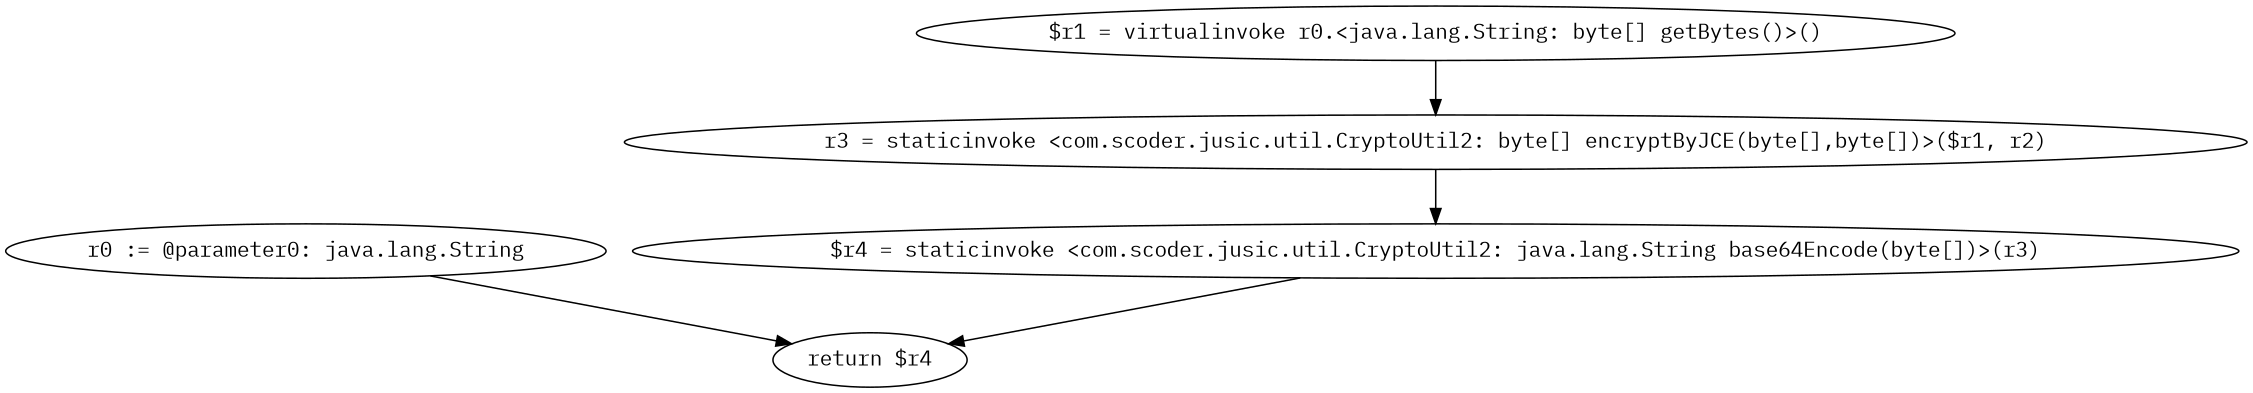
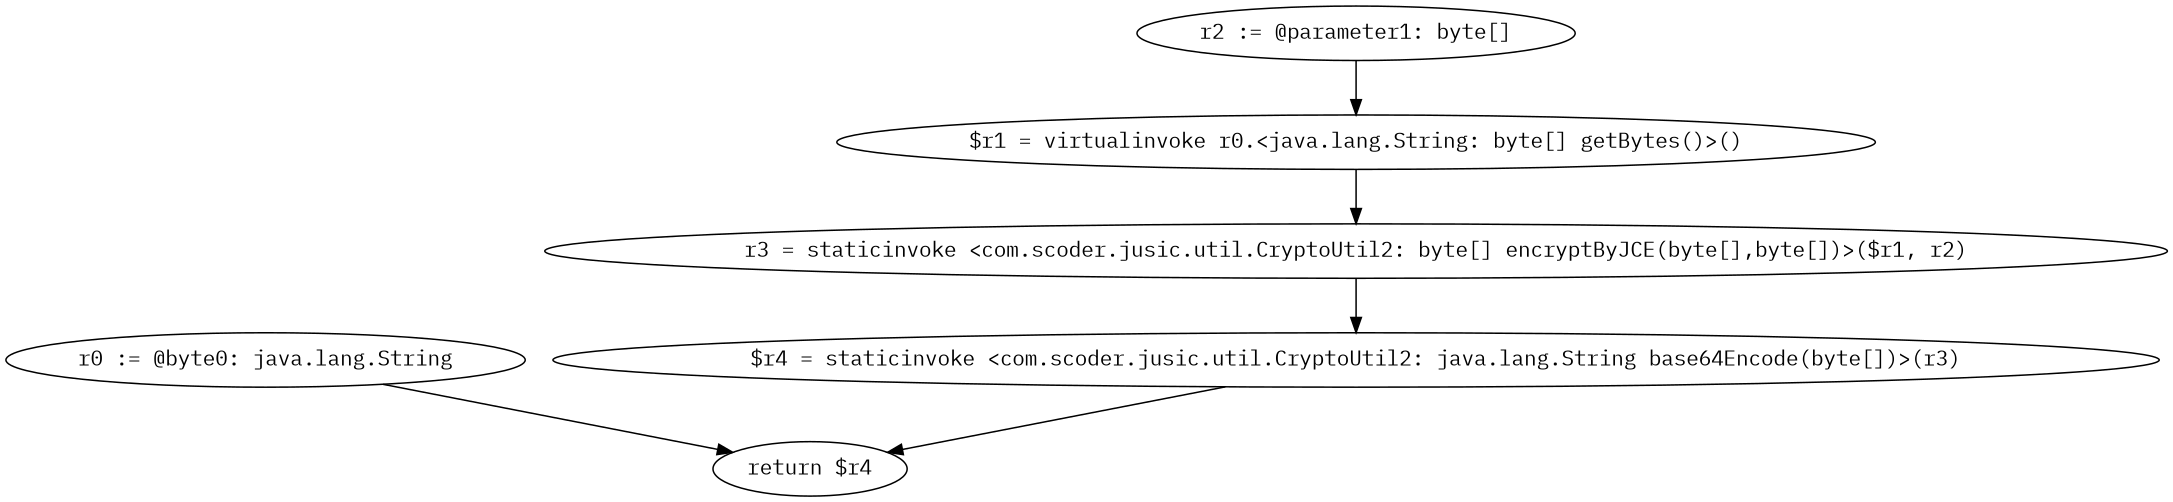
node "r2 := @parameter1: byte[]": added
node "r0 := @parameter0: java.lang.String": label "r0 := @parameter0: java.lang.String" -> "r0 := @byte0: java.lang.String"
